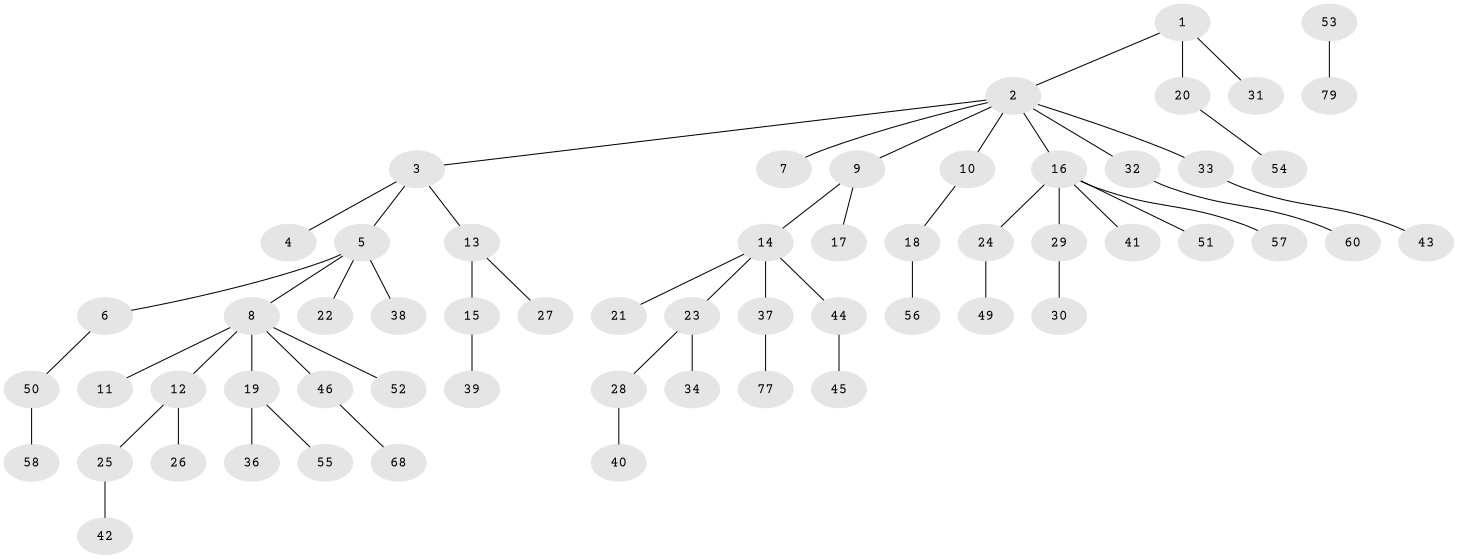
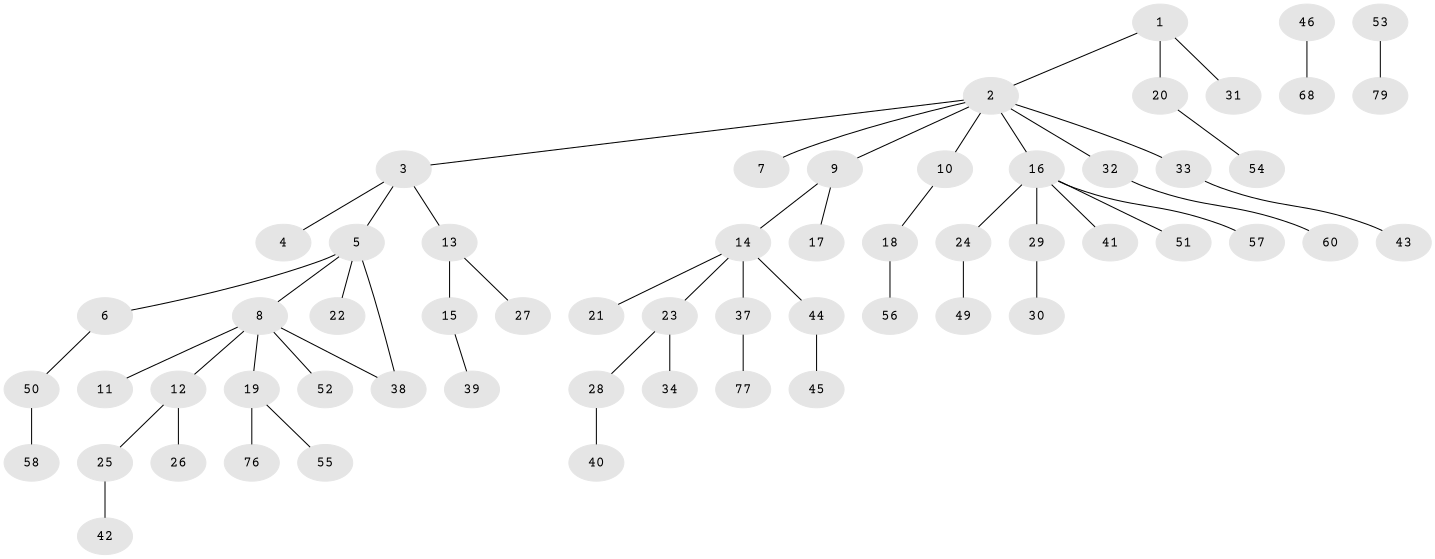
edge "8" -- "46": now "8" -- "38"
node "36": label "36" -> "76"
